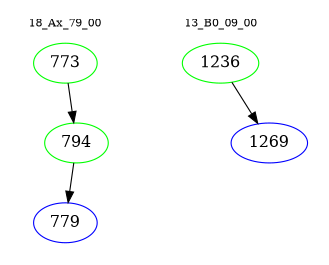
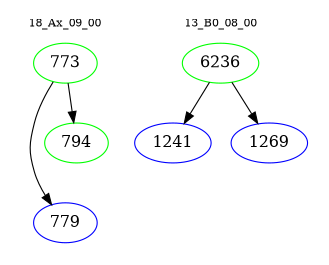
cluster "18_Ax_79_00": label "18_Ax_79_00" -> "18_Ax_09_00"
cluster "13_B0_09_00": label "13_B0_09_00" -> "13_B0_08_00"
node "1236": label "1236" -> "6236"
node "1241": added
edge "794" -> "779": now "773" -> "779"
